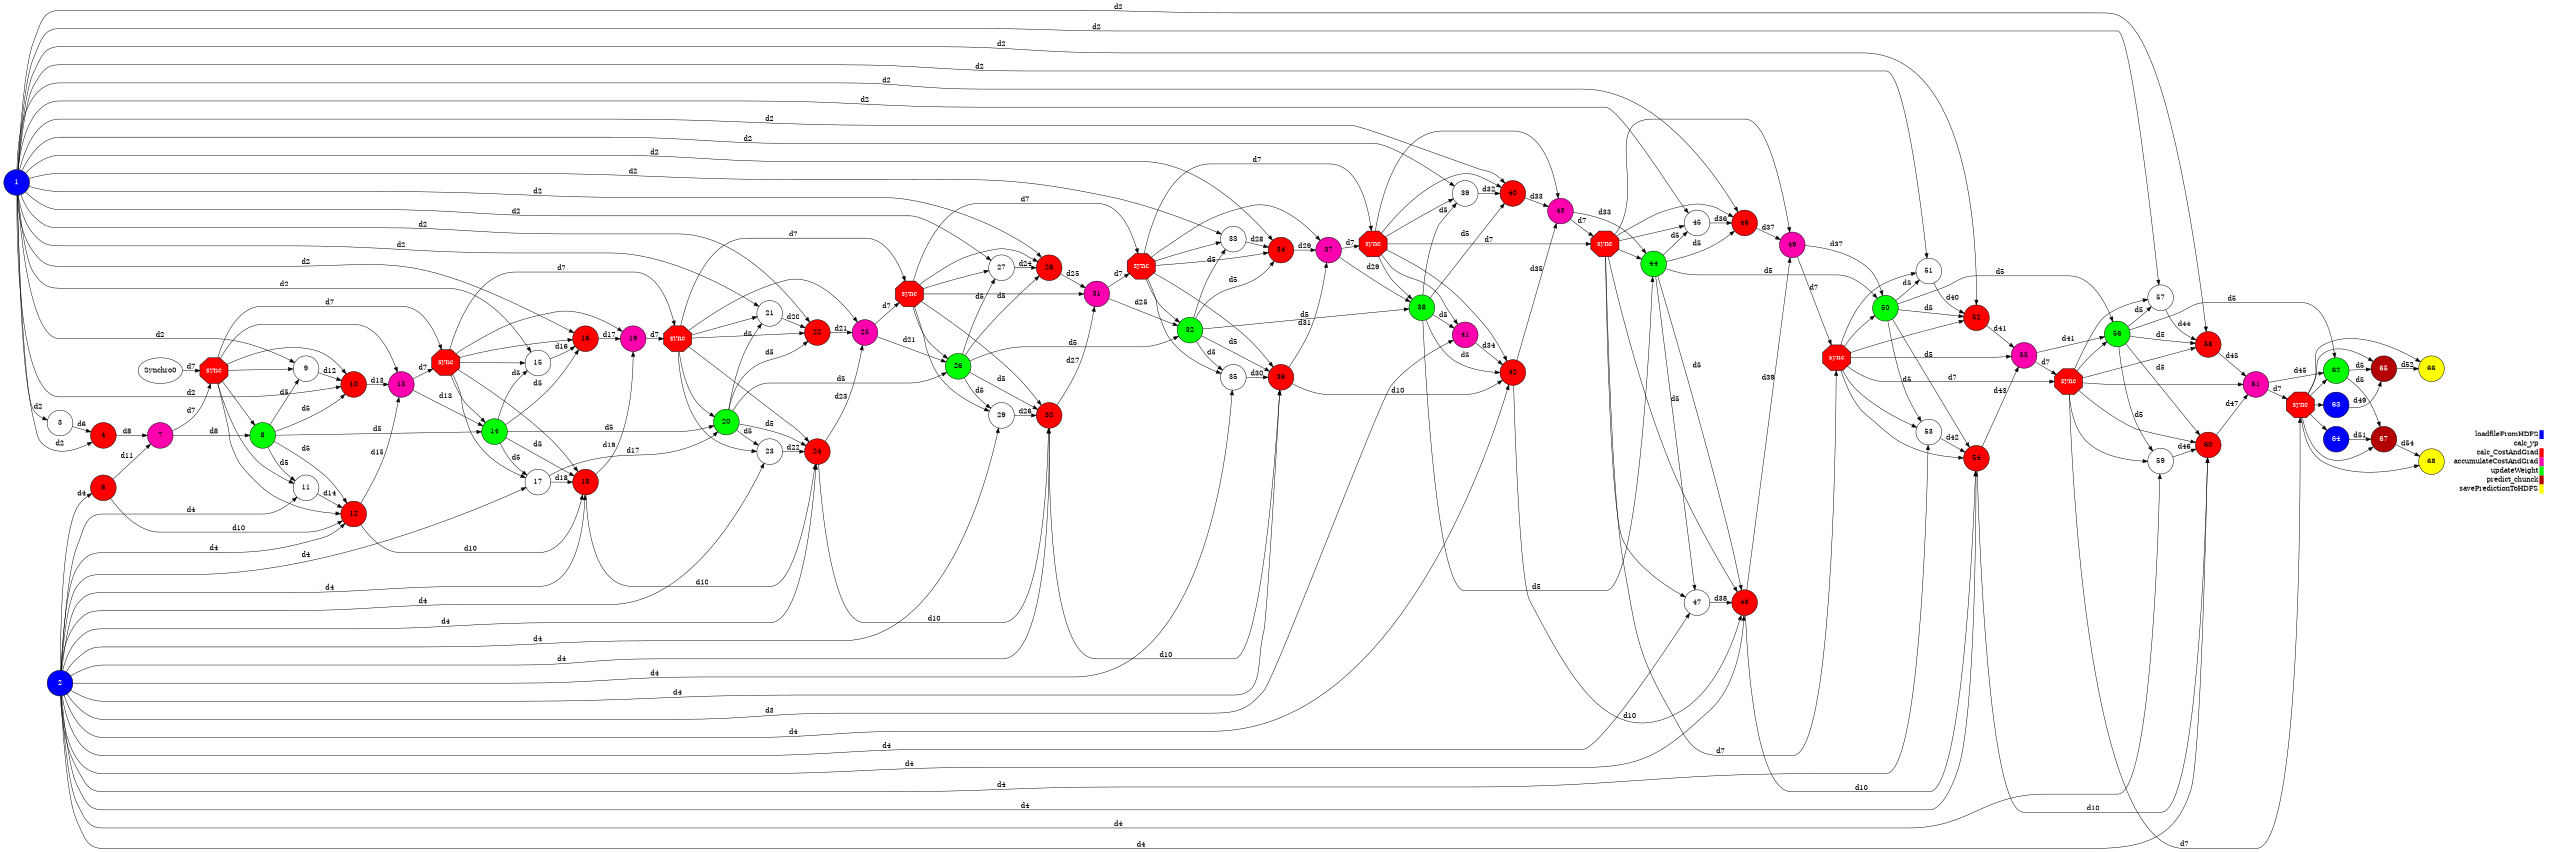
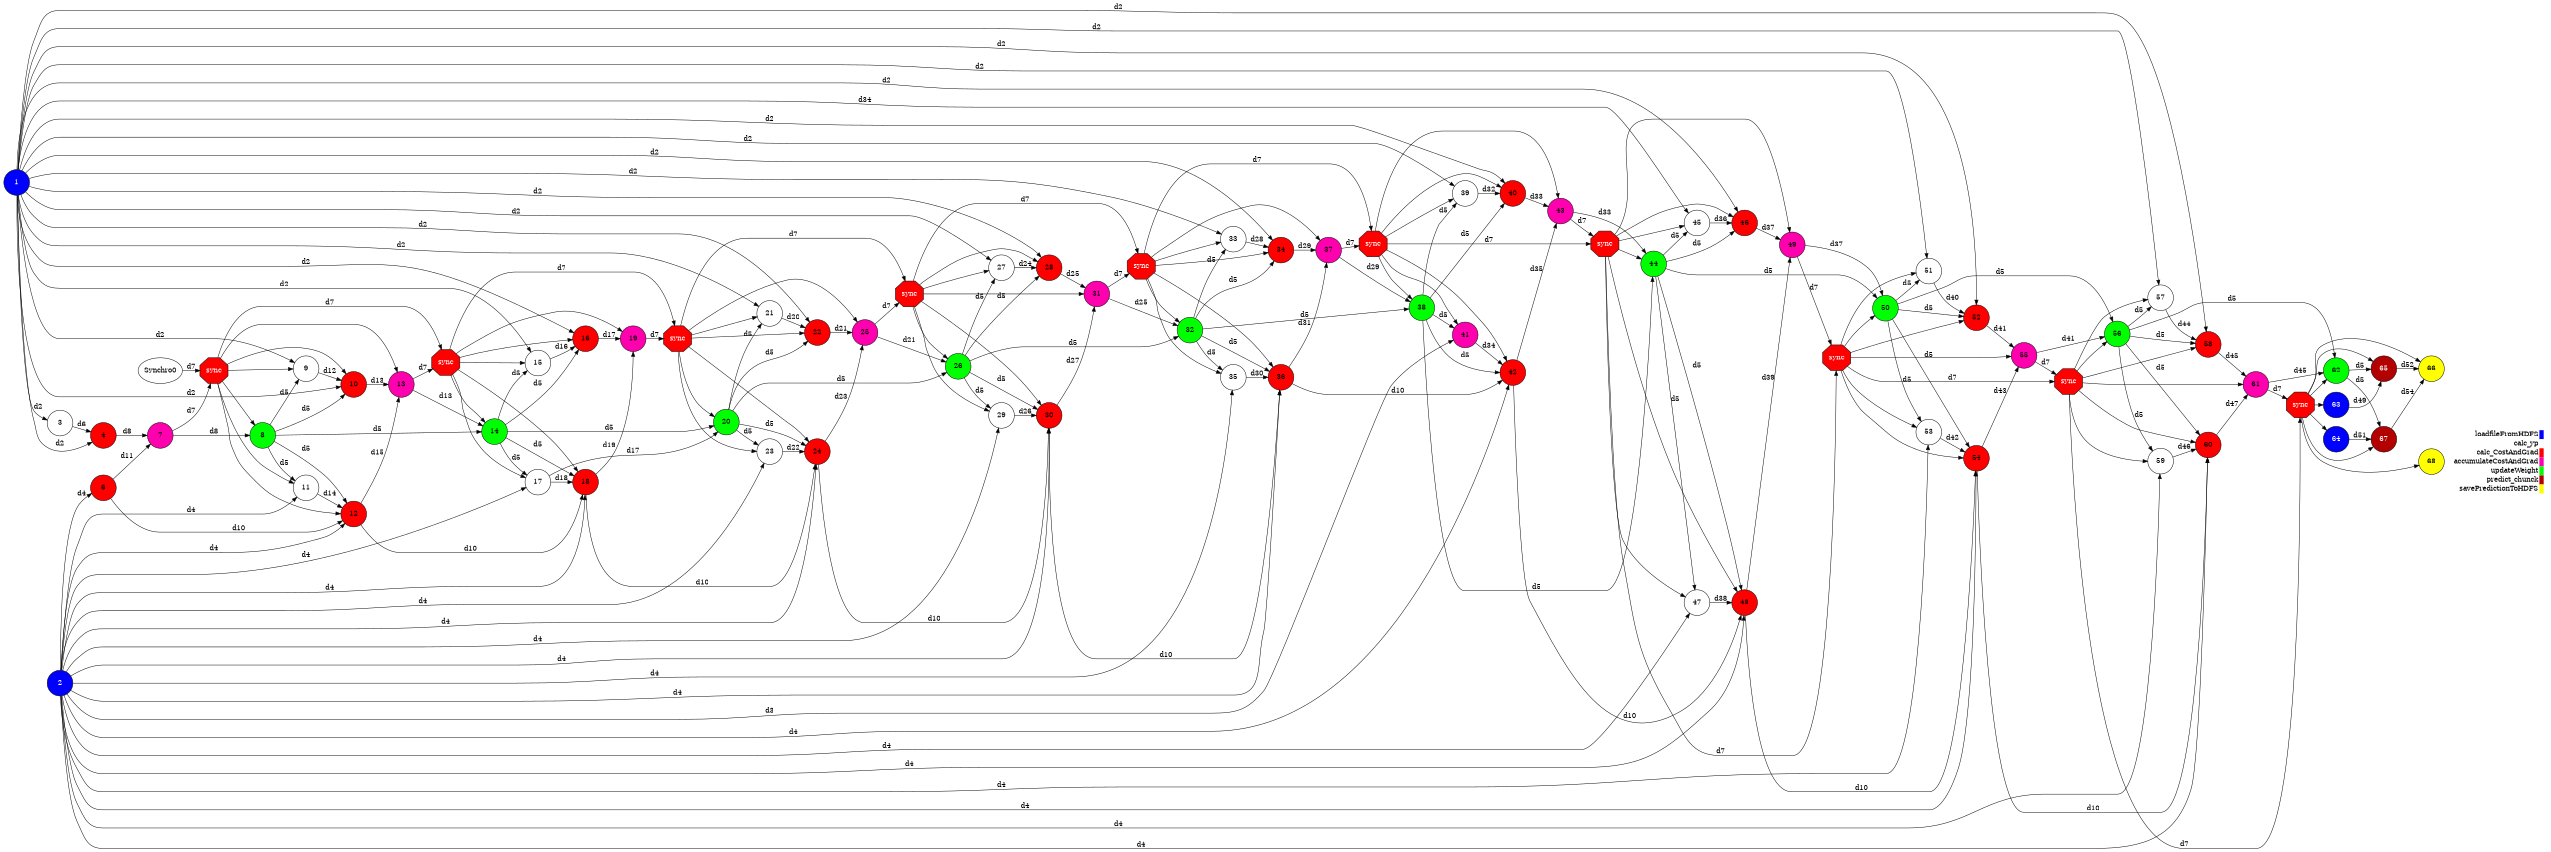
edge "1" -> "45": label "d2" -> "d34"
edge "67" -> "68": now "67" -> "66"
